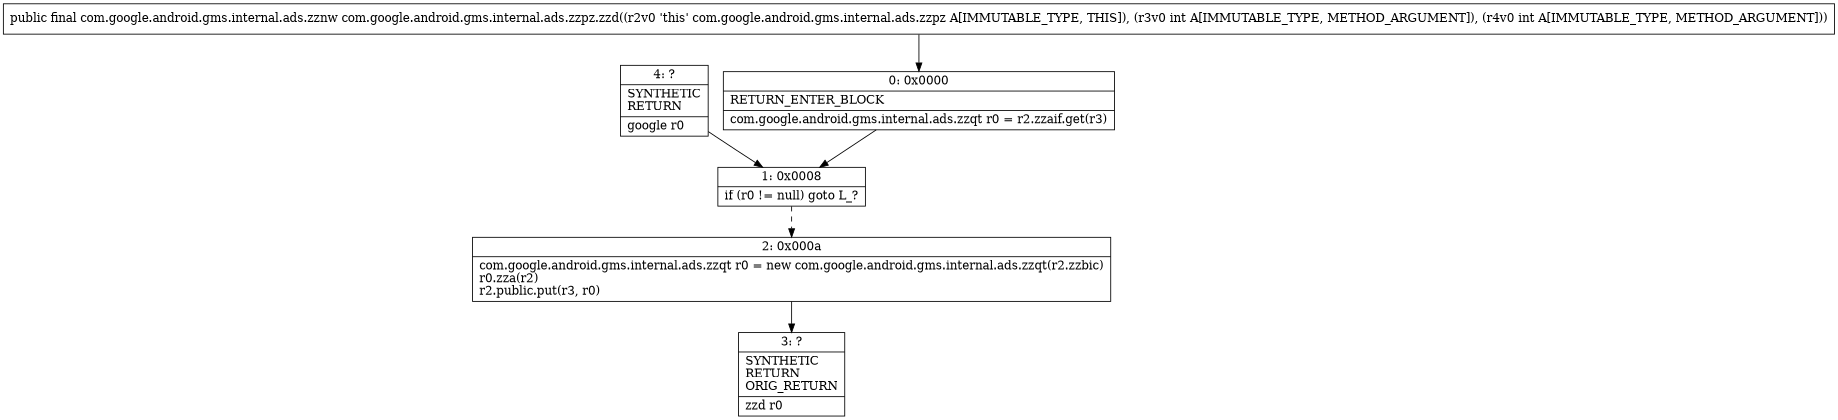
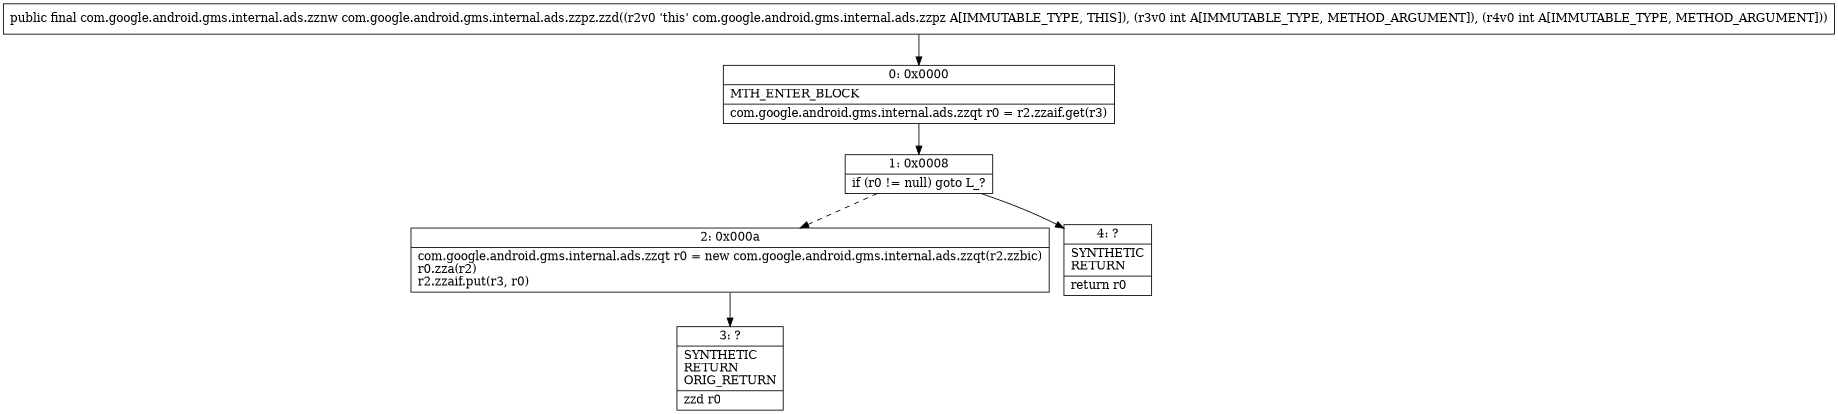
node "0: 0x0000": text "RETURN_ENTER_BLOCK" -> "MTH_ENTER_BLOCK"
node "4: ?": text "google r0" -> "return r0"
edge "4: ?" -> "1: 0x0008": reversed
node "2: 0x000a": text "r2.public.put(r3, r0)" -> "r2.zzaif.put(r3, r0)"
